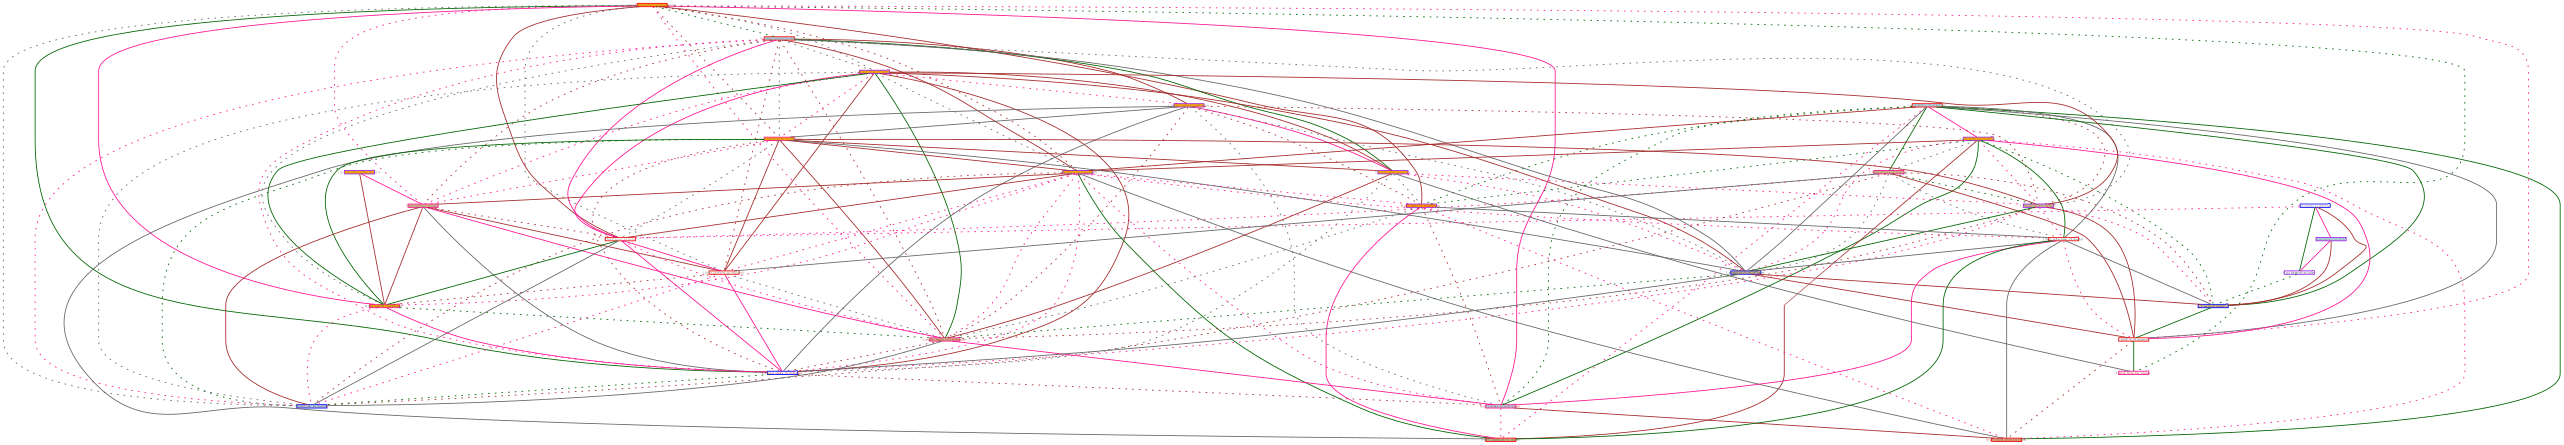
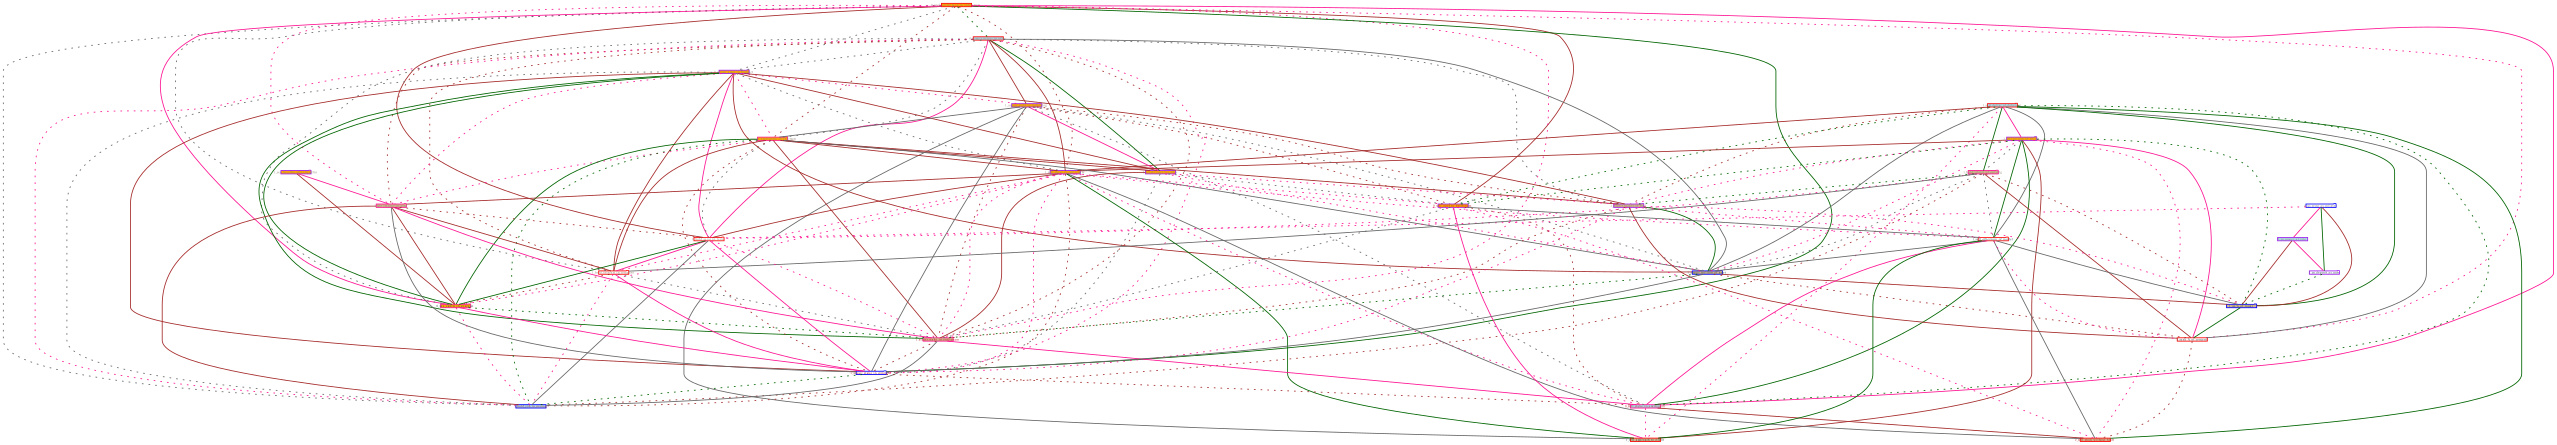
edge "1_acquir_million_of_asset" -- "1_seek_%_of_concern": style solid -> dotted
node "1_seek_help_for_owner": removed
